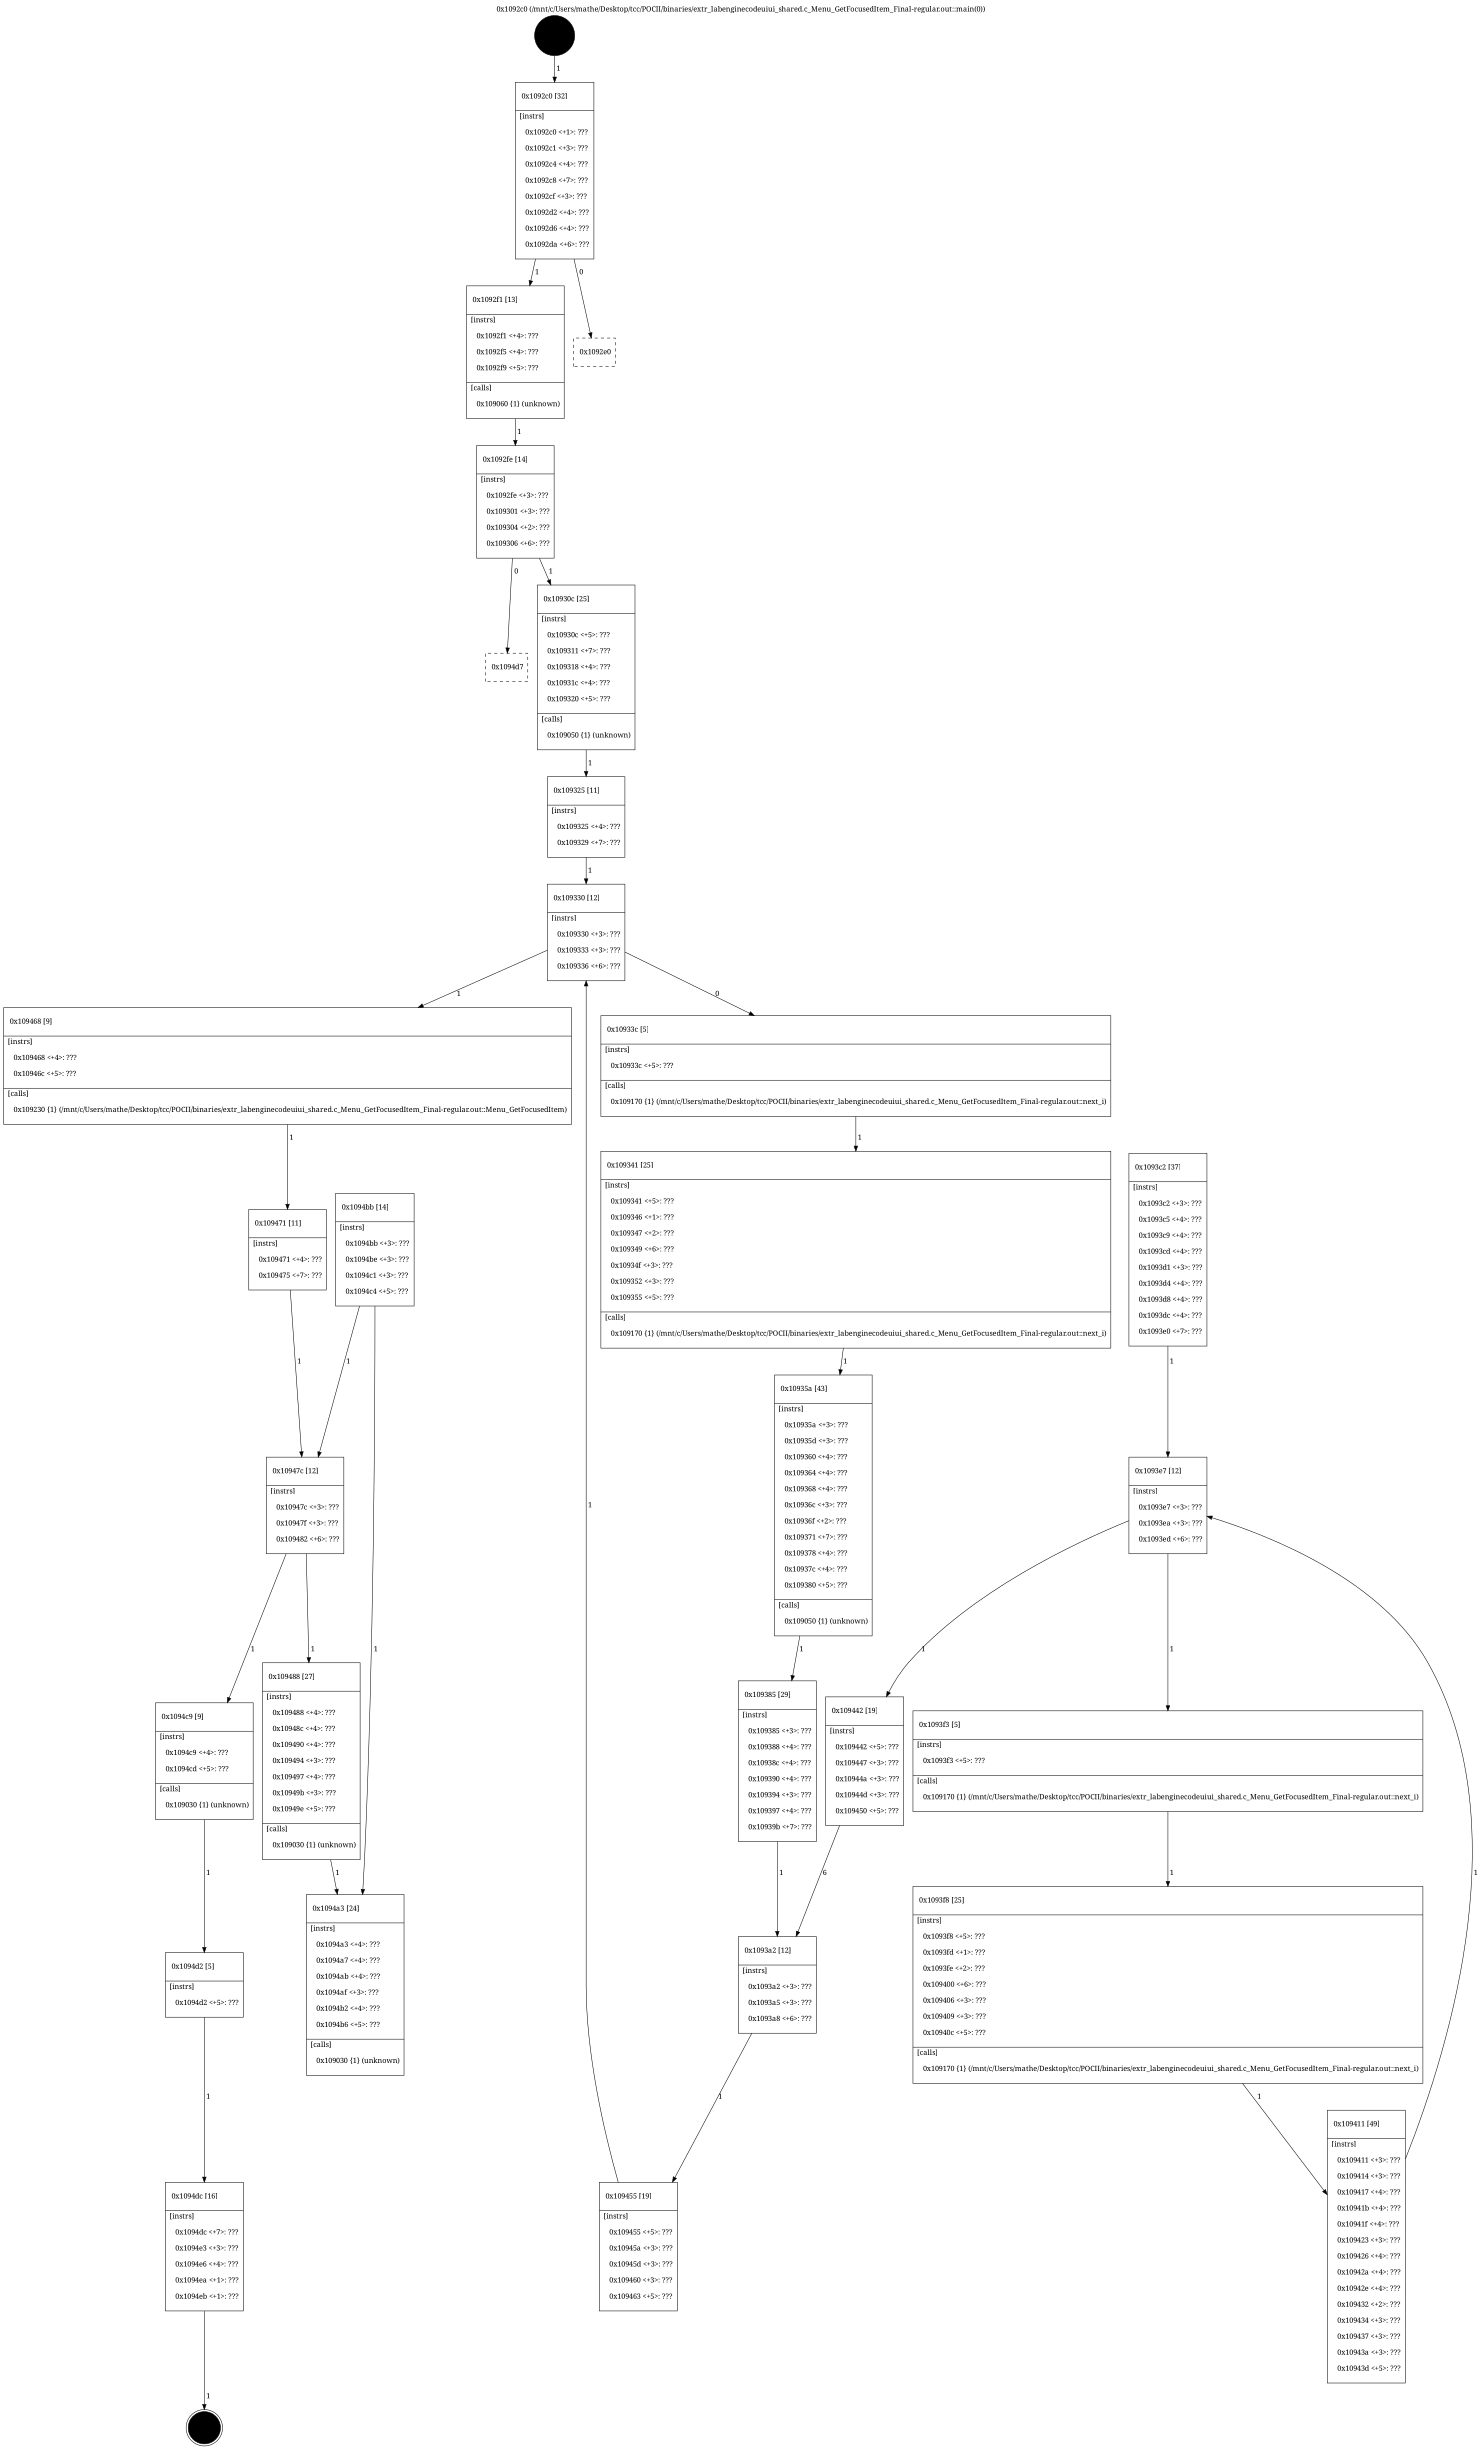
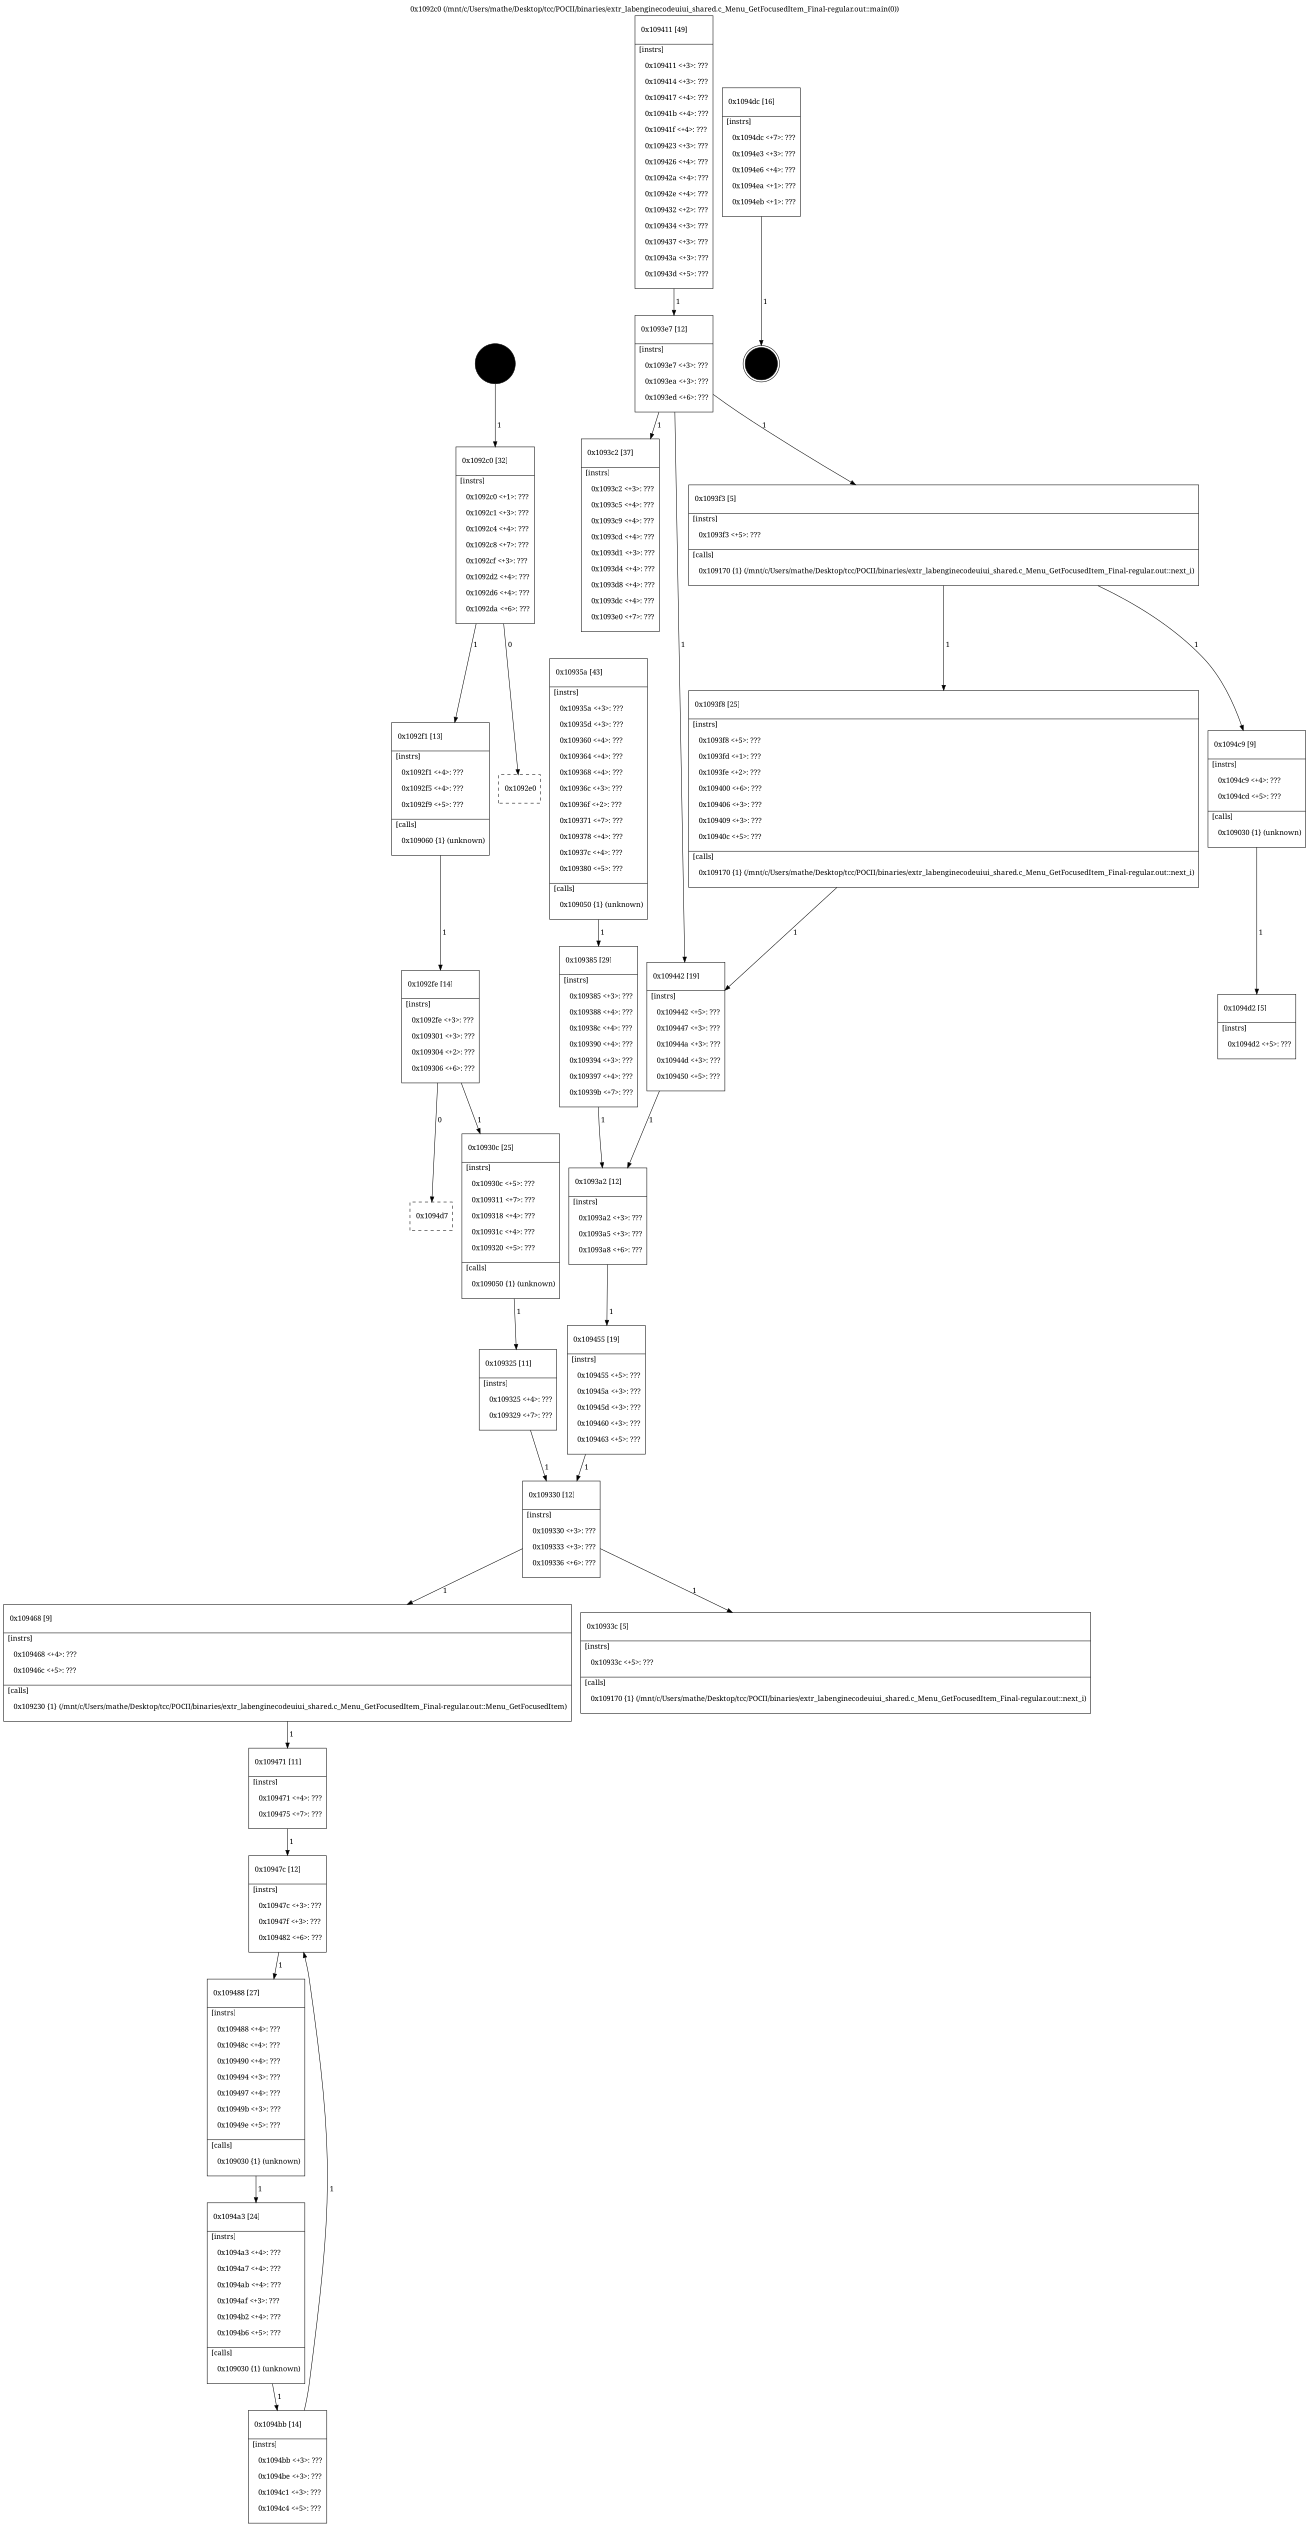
edge "0x109330 [12]" -> "0x10933c [5]": label " 0" -> " 1"
node "0x109341 [25]": removed
edge "0x1093c2 [37]" -> "0x1093e7 [12]": reversed
edge "0x1094bb [14]" -> "0x1094a3 [24]": reversed
edge "0x10947c [12]" -> "0x1094c9 [9]": now "0x1093f3 [5]" -> "0x1094c9 [9]"
edge "0x109442 [19]" -> "0x1093a2 [12]": label " 6" -> " 1"
edge "0x1094d2 [5]" -> "0x1094dc [16]": removed, label "1"
edge "0x1093f8 [25]" -> "0x109411 [49]": now "0x1093f8 [25]" -> "0x109442 [19]"
